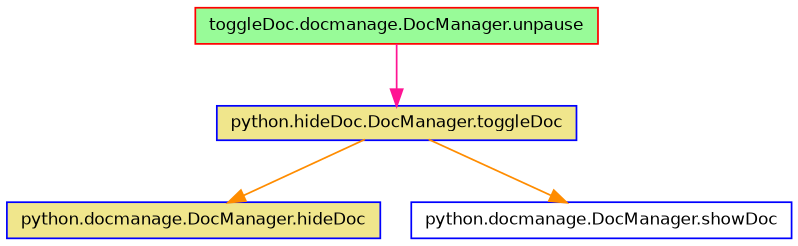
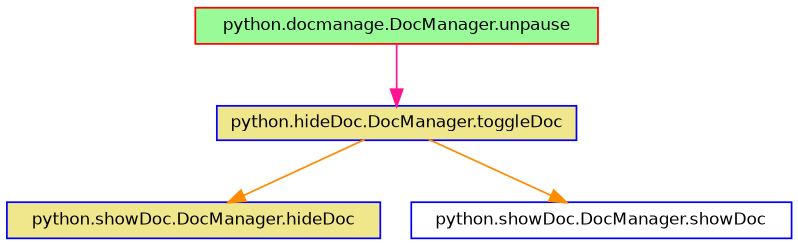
node "toggleDoc.docmanage.DocManager.unpause": label "toggleDoc.docmanage.DocManager.unpause" -> "python.docmanage.DocManager.unpause"
node "python.docmanage.DocManager.hideDoc": label "python.docmanage.DocManager.hideDoc" -> "python.showDoc.DocManager.hideDoc"
node "python.docmanage.DocManager.showDoc": label "python.docmanage.DocManager.showDoc" -> "python.showDoc.DocManager.showDoc"
